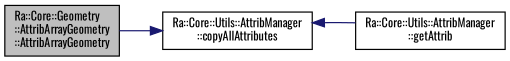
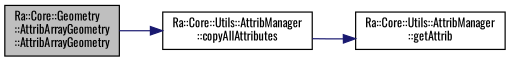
edge "Ra::Core::Utils::AttribManager ::getAttrib" -> "Ra::Core::Utils::AttribManager ::copyAllAttributes": reversed
